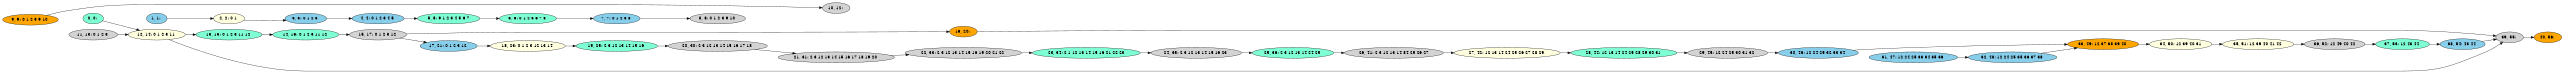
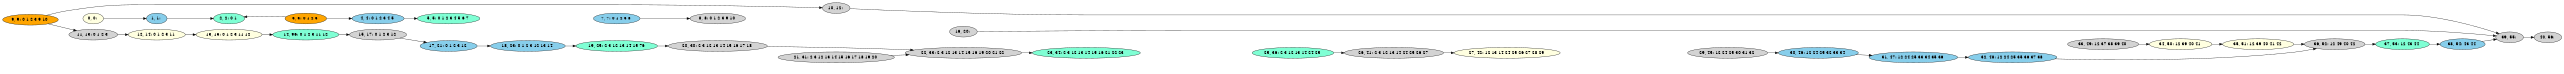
node "0, 0:": fillcolor aquamarine -> lightyellow
node "2, 2: 0 1": fillcolor lightyellow -> aquamarine
node "3, 3: 0 1 2 3": fillcolor skyblue -> orange
node "5, 5: 9 1 2 3 4 5 6 7": label "5, 5: 9 1 2 3 4 5 6 7" -> "5, 5: 0 1 2 3 4 5 6 7"
node "6, 6: 0 1 2 3 6 7 8": removed
edge "2, 2: 0 1" -> "3, 3: 0 1 2 3": reversed
edge "0, 0:" -> "12, 14: 0 1 2 3 11": now "0, 0:" -> "1, 1:"
edge "9, 9: 0 1 2 3 9 10" -> "11, 13: 0 1 2 3": added
edge "15, 17: 0 1 2 3 12" -> "16, 20:": removed
node "16, 20:": fillcolor orange -> lightgrey
node "13, 15: 0 1 2 3 11 12": fillcolor aquamarine -> lightyellow
node "14, 16: 0 1 2 3 11 12": label "14, 16: 0 1 2 3 11 12" -> "14, 96: 0 1 2 3 11 12"
node "40, 56:": fillcolor orange -> lightgrey
node "33, 49: 12 37 38 39 40": fillcolor orange -> lightgrey
node "34, 50: 12 39 40 31": label "34, 50: 12 39 40 31" -> "34, 50: 12 39 40 41"
node "18, 23: 0 1 2 3 12 13 14": fillcolor lightyellow -> skyblue
node "19, 25: 2 3 12 13 14 15 16": label "19, 25: 2 3 12 13 14 15 16" -> "19, 25: 2 3 12 13 14 15 76"
edge "30, 46: 12 24 25 32 33 34" -> "33, 49: 12 37 38 39 40": now "30, 46: 12 24 25 32 33 34" -> "31, 47: 12 24 25 33 34 35 36"
edge "20, 30: 2 3 12 13 14 15 16 17 18" -> "21, 31: 2 3 12 13 14 15 16 17 18 19 20": now "20, 30: 2 3 12 13 14 15 16 17 18" -> "22, 33: 2 3 12 13 14 15 16 19 20 21 22"
edge "32, 48: 12 24 25 35 36 37 38" -> "33, 49: 12 37 38 39 40": now "32, 48: 12 24 25 35 36 37 38" -> "36, 52: 12 49 40 42"
node "23, 34: 2 1 12 13 14 15 16 21 22 23": label "23, 34: 2 1 12 13 14 15 16 21 22 23" -> "23, 34: 2 3 12 13 14 15 16 21 22 23"
node "24, 35: 2 3 12 13 14 15 16 23": removed
node "26, 41: 2 3 12 13 14 84 25 26 27": label "26, 41: 2 3 12 13 14 84 25 26 27" -> "26, 41: 2 3 12 13 14 24 25 26 27"
node "28, 44: 12 13 14 24 25 28 29 30 31": removed
edge "12, 14: 0 1 2 3 11" -> "39, 55:": now "10, 12:" -> "39, 55:"
